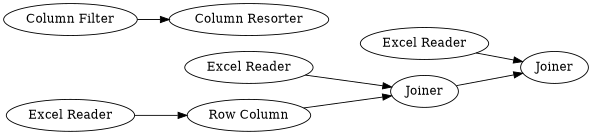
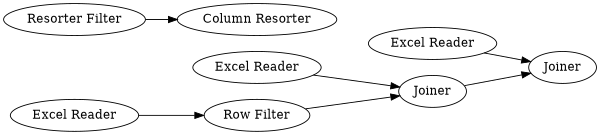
node "Column Filter": label "Column Filter" -> "Resorter Filter"
node "Row Column": label "Row Column" -> "Row Filter"
